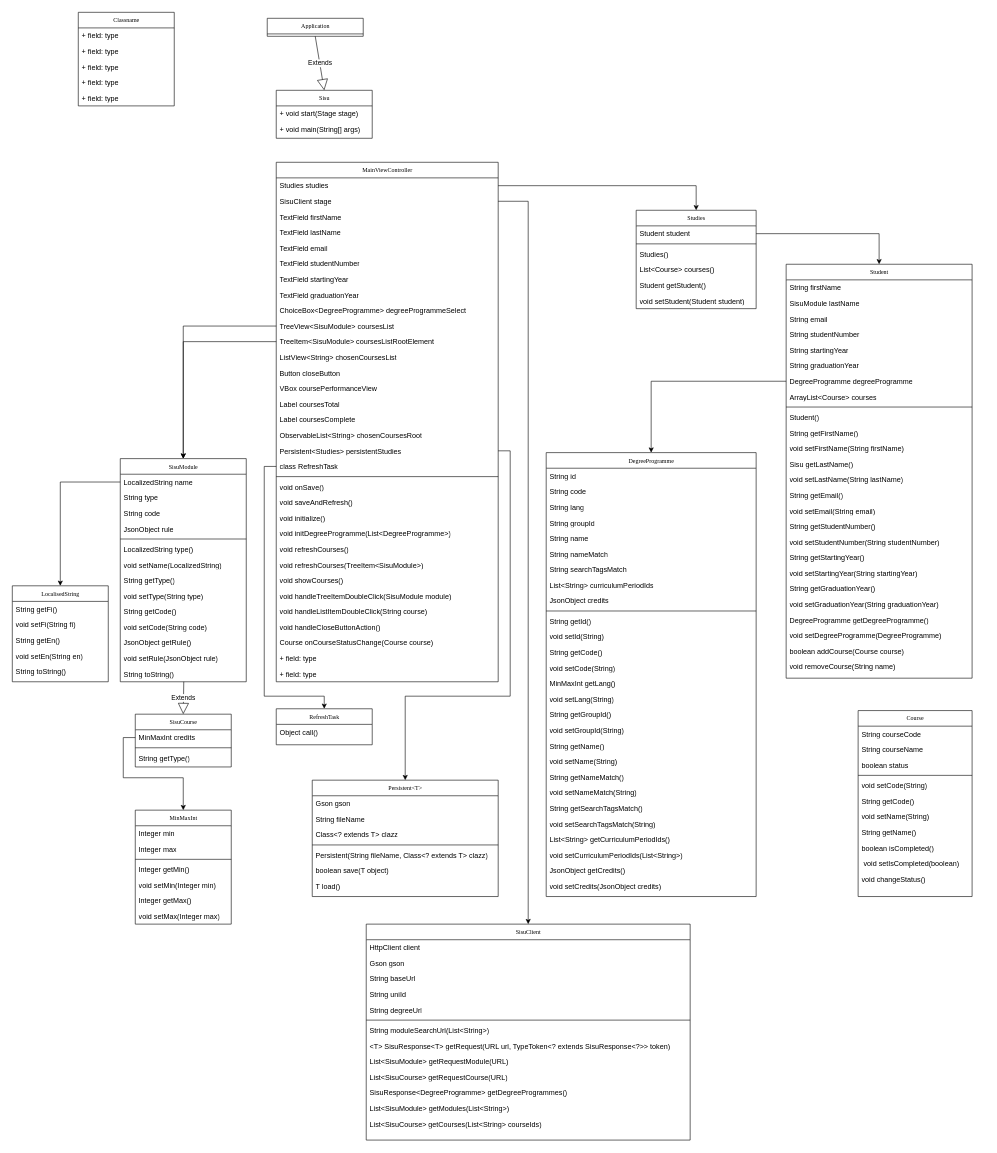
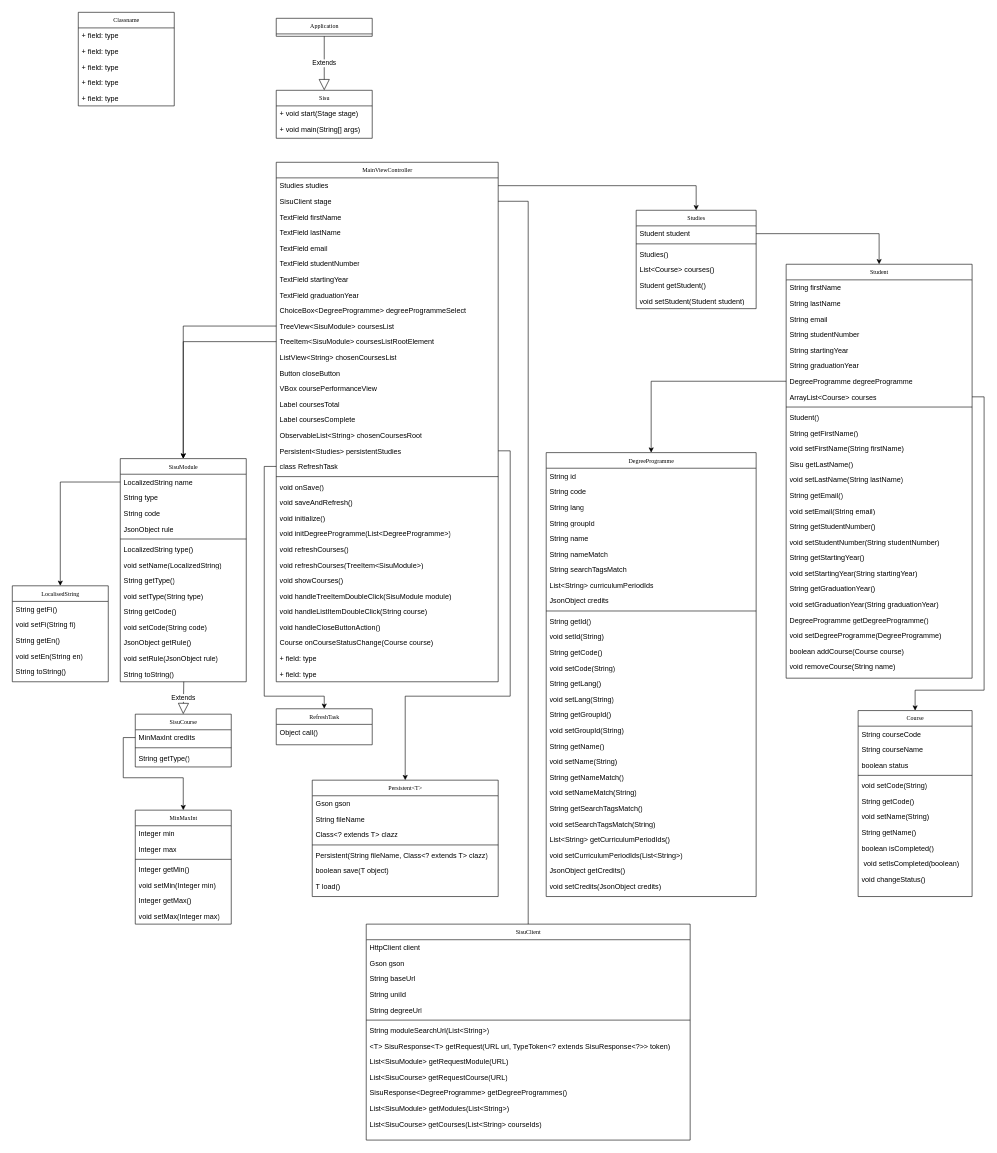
node "Application": moved (315, 27) -> (324, 27)
node "SisuModule lastName": label "SisuModule lastName" -> "String lastName"
node "MinMaxInt getLang()": label "MinMaxInt getLang()" -> "String getLang()"
edge "ArrayList<Course> courses" -> "Course": added
edge "SisuClient stage" -> "SisuClient": arrowhead classic -> none
